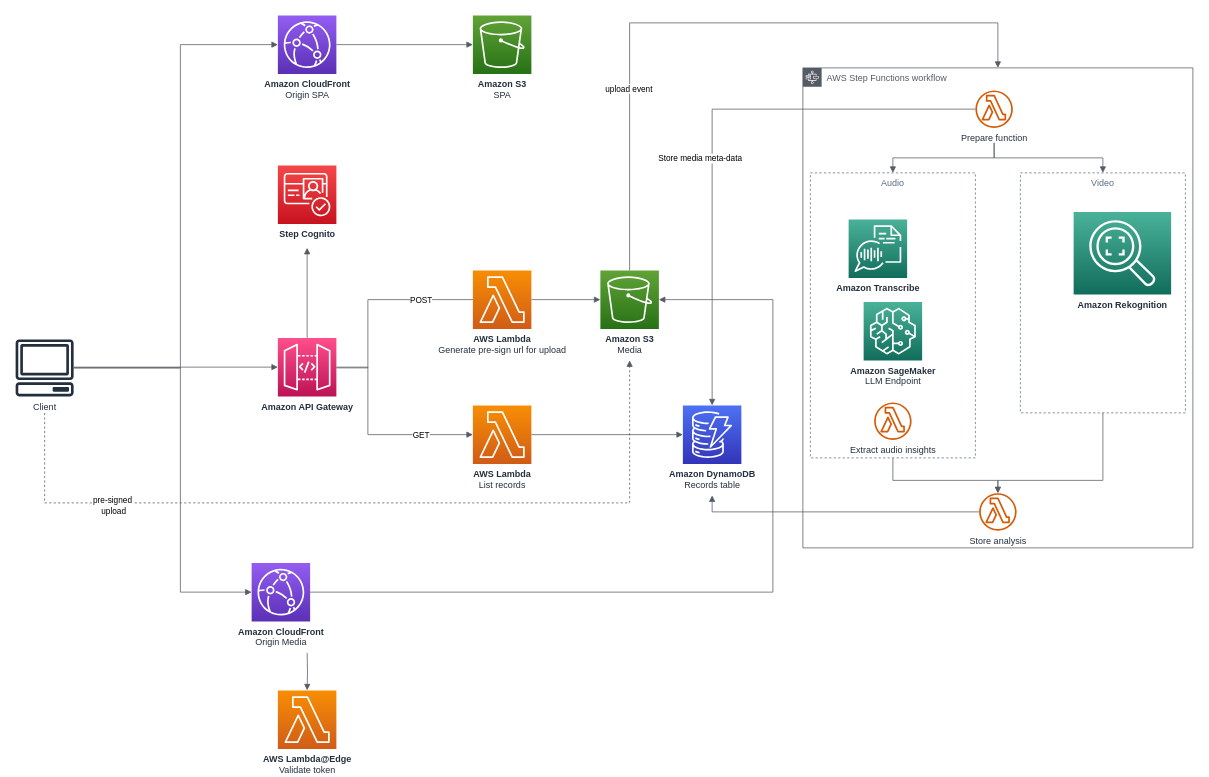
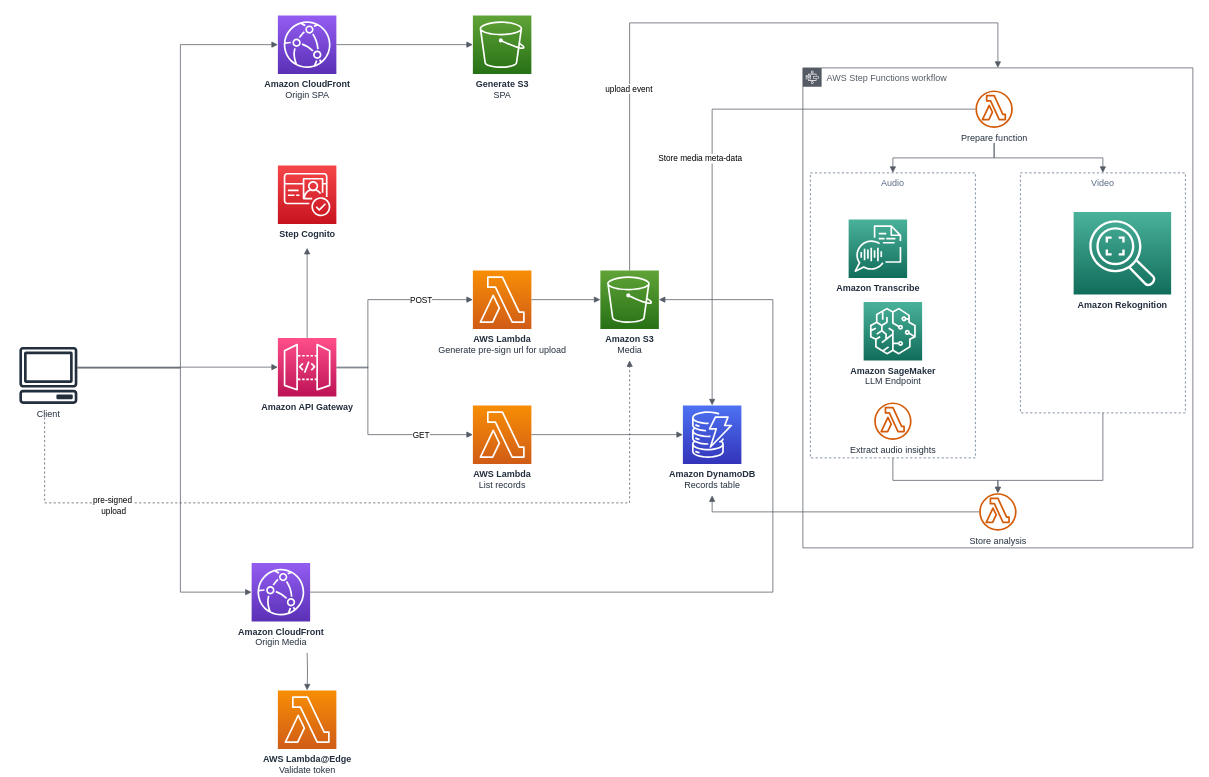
node "Amazon S3 SPA": label "Amazon S3 SPA" -> "Generate S3 SPA"
edge "AWS Lambda Generate pre-sign url for upload" -- "Amazon API Gateway": arrowhead none -> block
node "Client": moved (45, 368) -> (48, 375)
